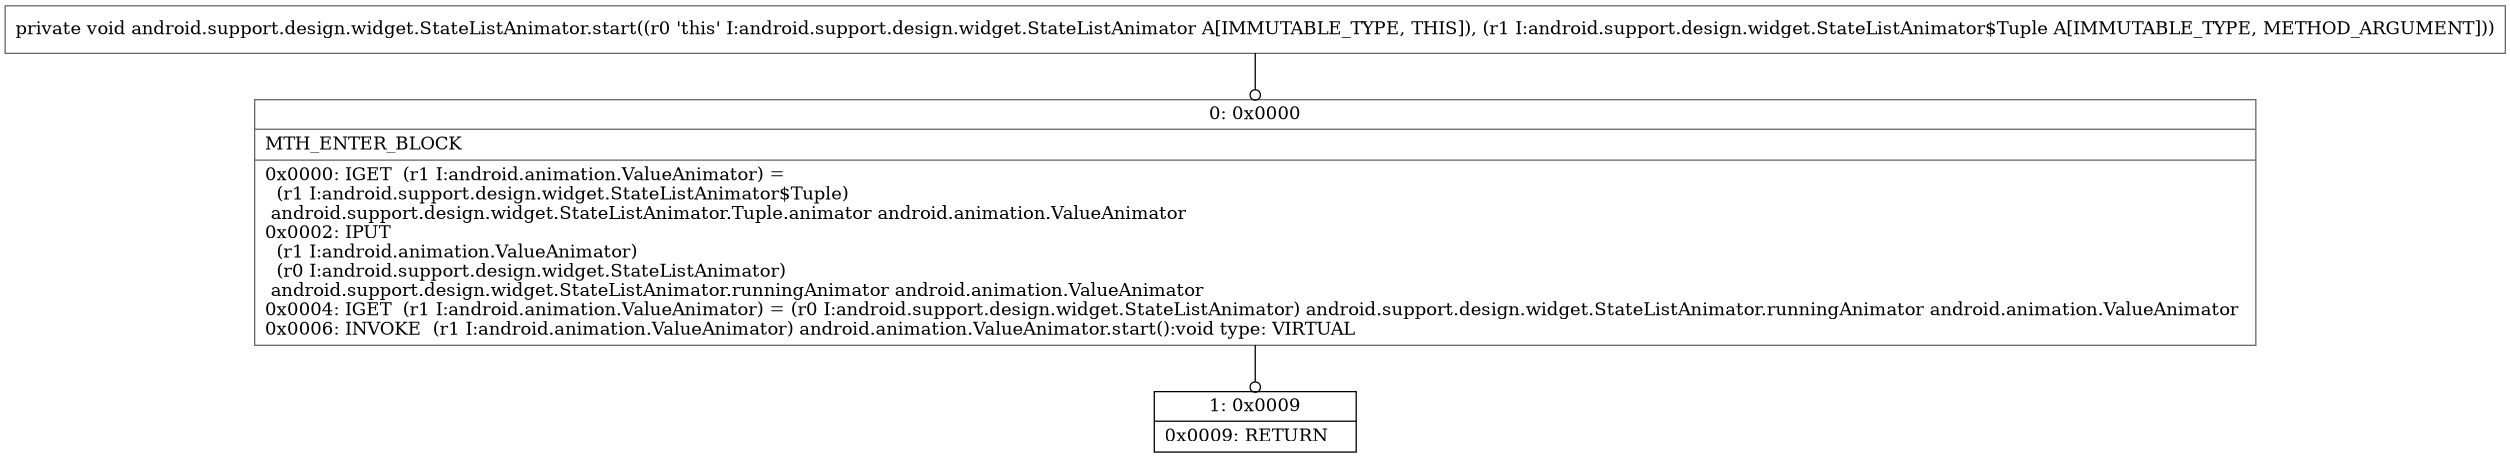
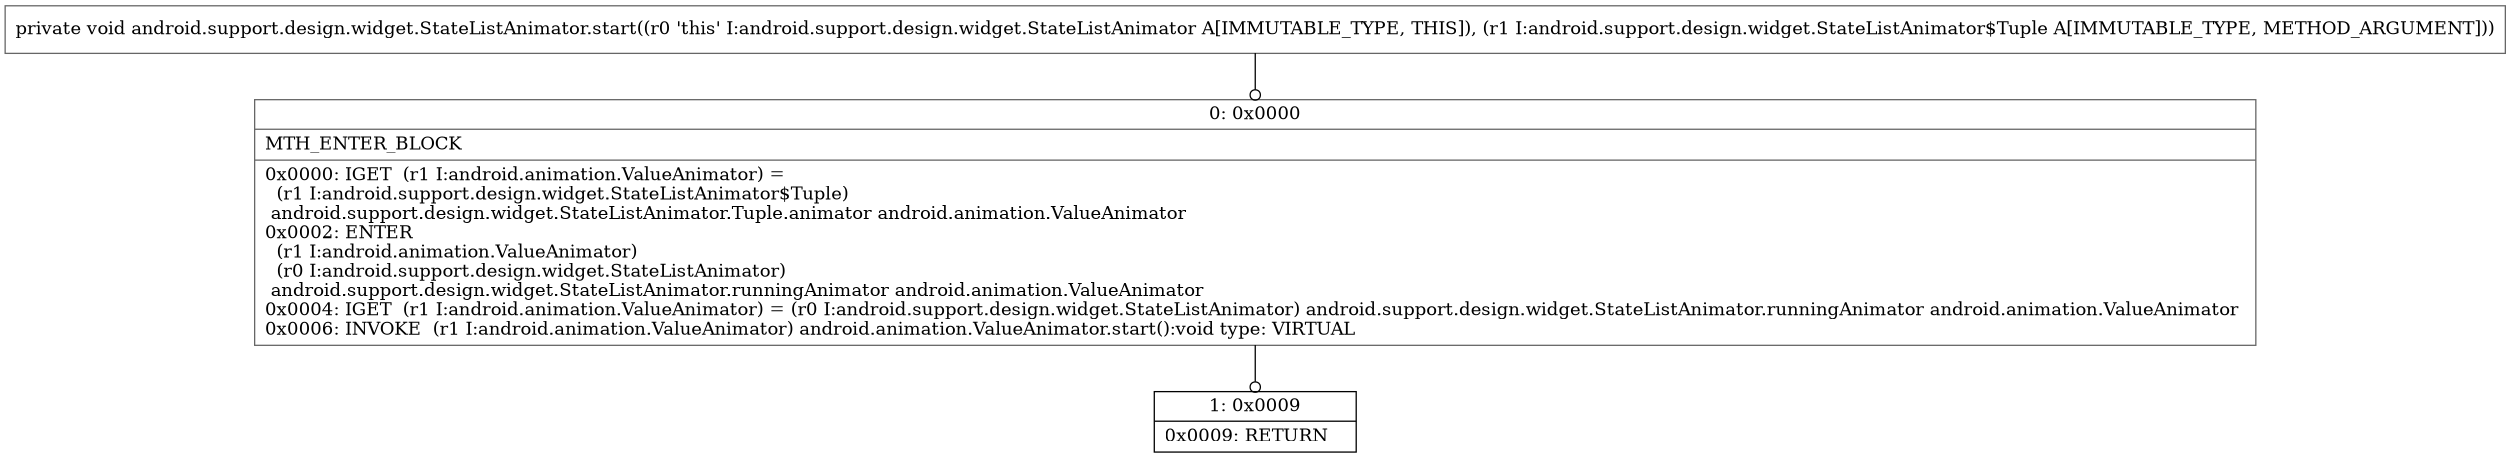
node "0: 0x0000": text "0x0002: IPUT" -> "0x0002: ENTER"
